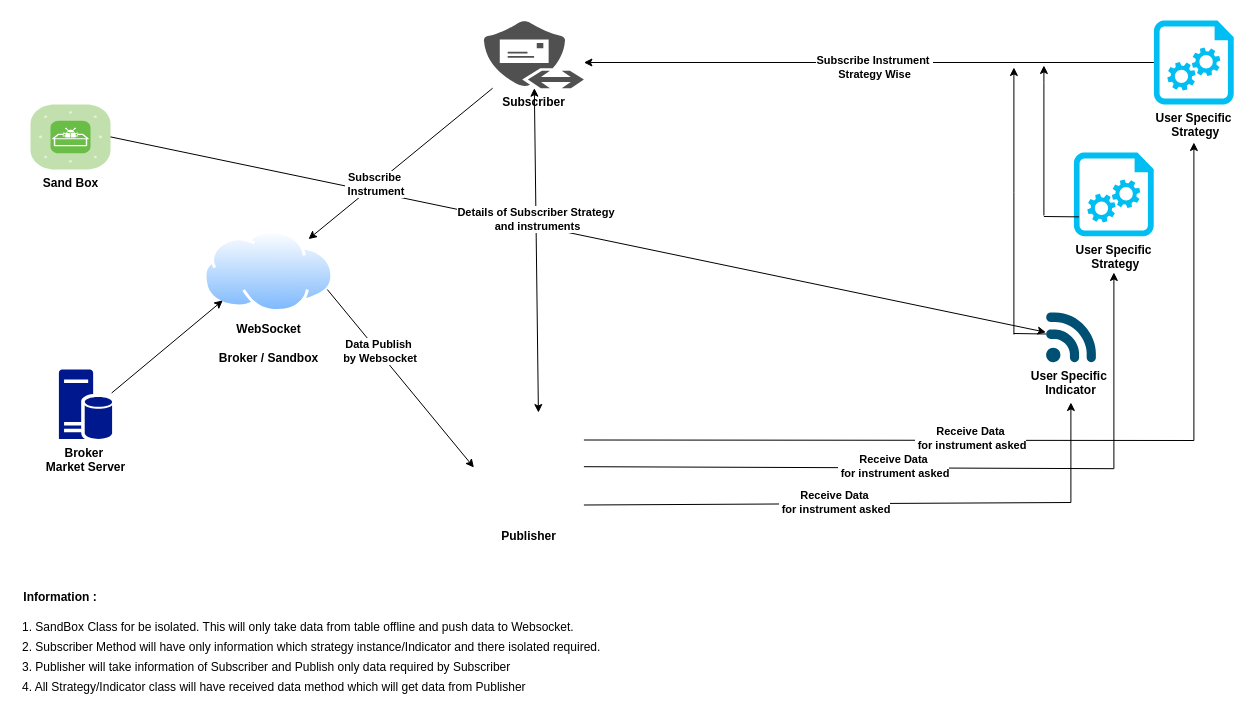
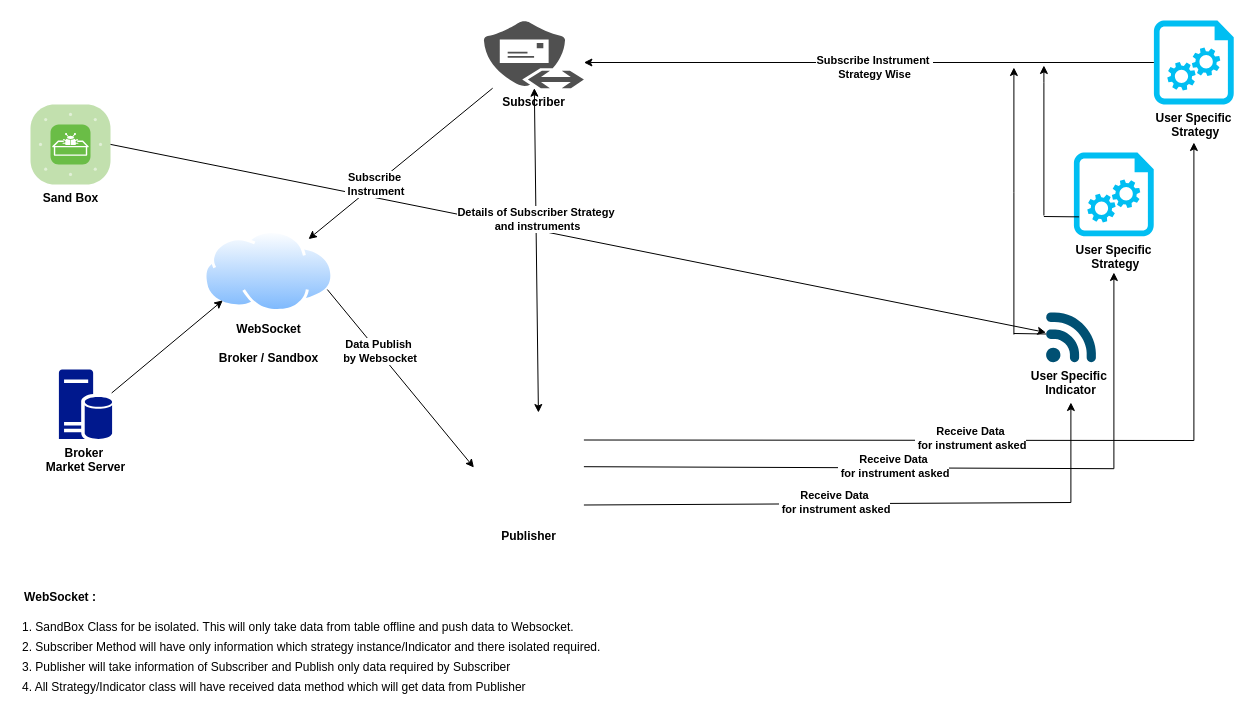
node "Sand Box": size 80x65 -> 80x80
node "Information :": label "Information :" -> "WebSocket :"
